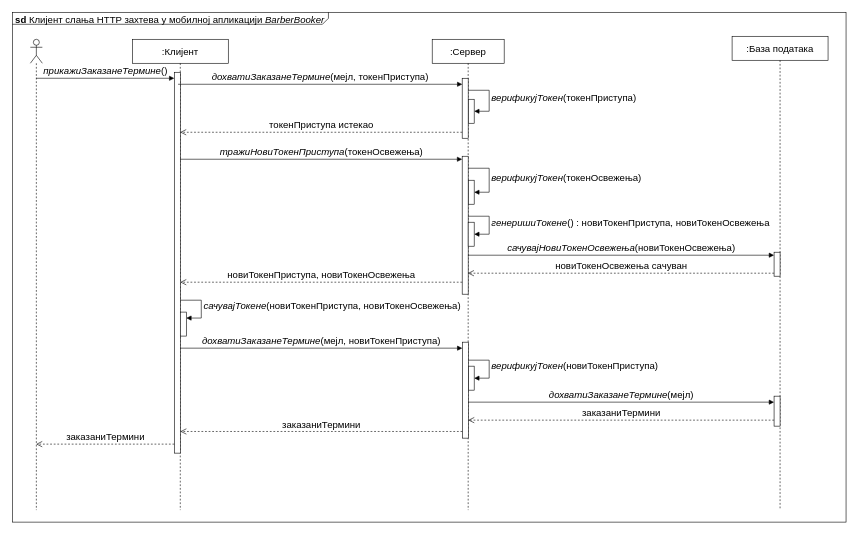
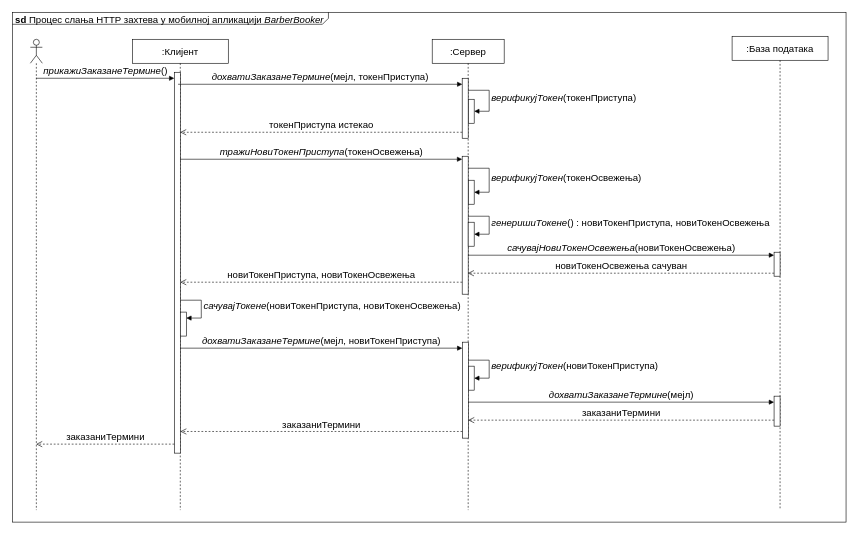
node "sd Клијент слања HTTP захтева у мобилној апликацији BarberBooker": label "sd Клијент слања HTTP захтева у мобилној апликацији BarberBooker" -> "sd Процес слања HTTP захтева у мобилној апликацији BarberBooker"
